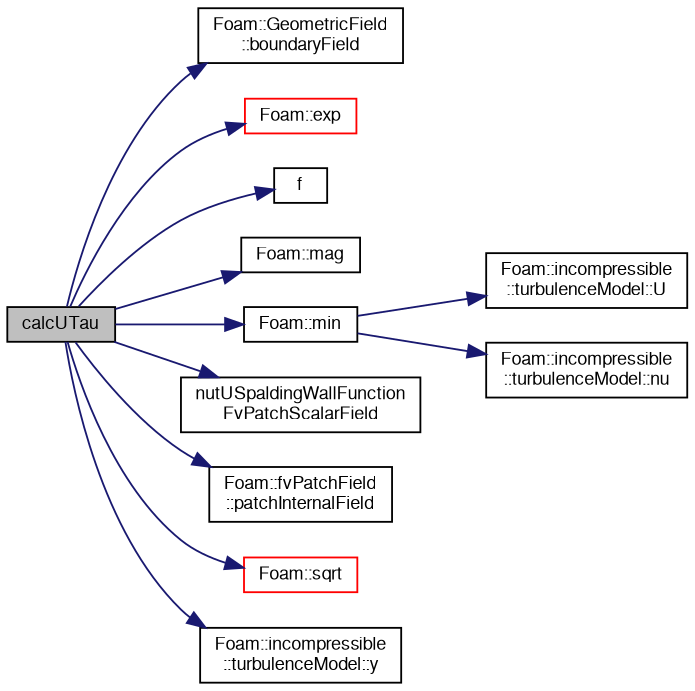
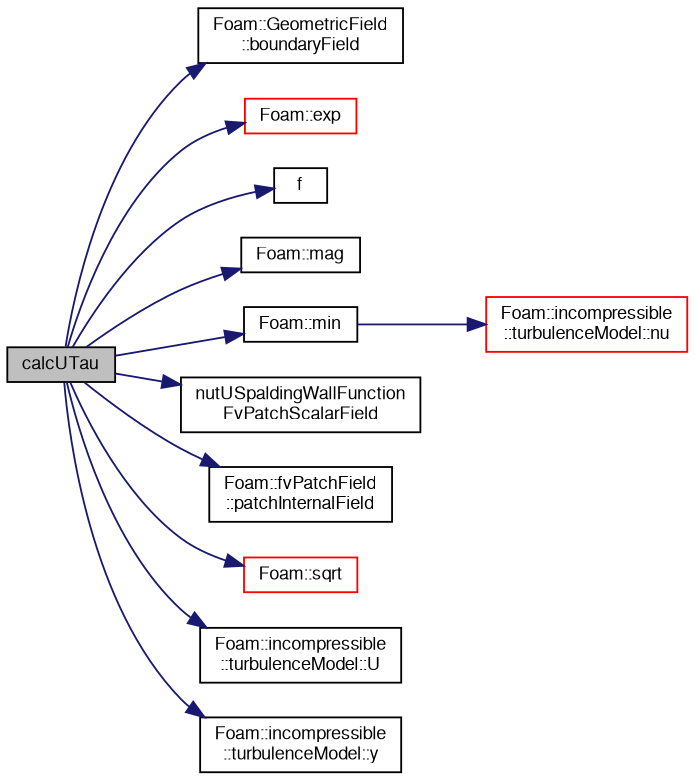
edge "Foam::min" -> "Foam::incompressible ::turbulenceModel::U": now "calcUTau" -> "Foam::incompressible ::turbulenceModel::U"
node "Foam::incompressible ::turbulenceModel::nu": color black -> red
